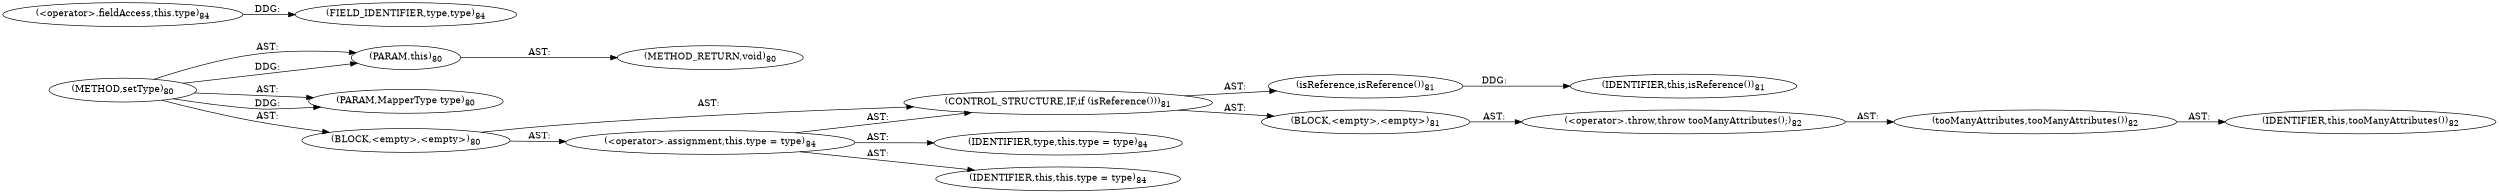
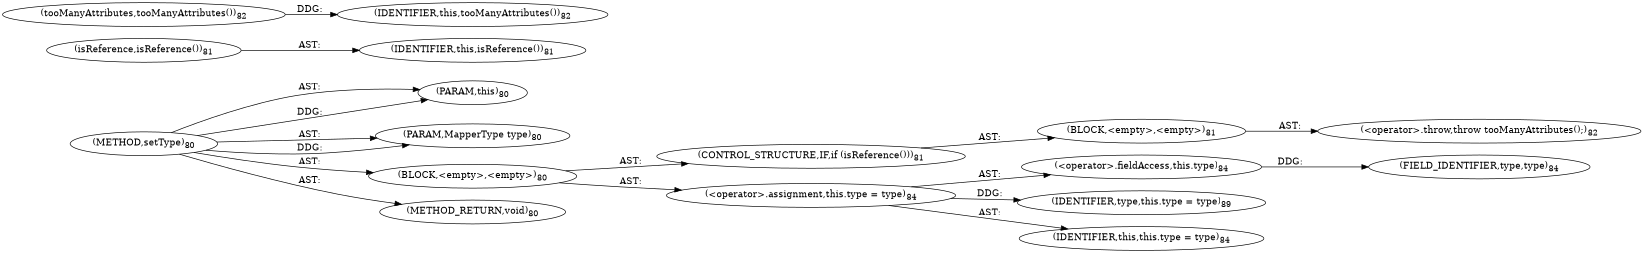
edge "(PARAM,this)" -> "(METHOD_RETURN,void)": now "(METHOD,setType)" -> "(METHOD_RETURN,void)"
edge "(isReference,isReference())" -> "(IDENTIFIER,this,isReference())": label "DDG: " -> "AST: "
edge "(CONTROL_STRUCTURE,IF,if (isReference()))" -> "(isReference,isReference())": removed, label "AST:"
edge "(tooManyAttributes,tooManyAttributes())" -> "(IDENTIFIER,this,tooManyAttributes())": label "AST: " -> "DDG: "
edge "(<operator>.throw,throw tooManyAttributes();)" -> "(tooManyAttributes,tooManyAttributes())": removed, label "AST:"
edge "(<operator>.assignment,this.type = type)" -> "(CONTROL_STRUCTURE,IF,if (isReference()))": now "(<operator>.assignment,this.type = type)" -> "(<operator>.fieldAccess,this.type)"
edge "(<operator>.assignment,this.type = type)" -> "(IDENTIFIER,type,this.type = type)": label "AST: " -> "DDG: "
node "(IDENTIFIER,type,this.type = type)": text "84" -> "89"
